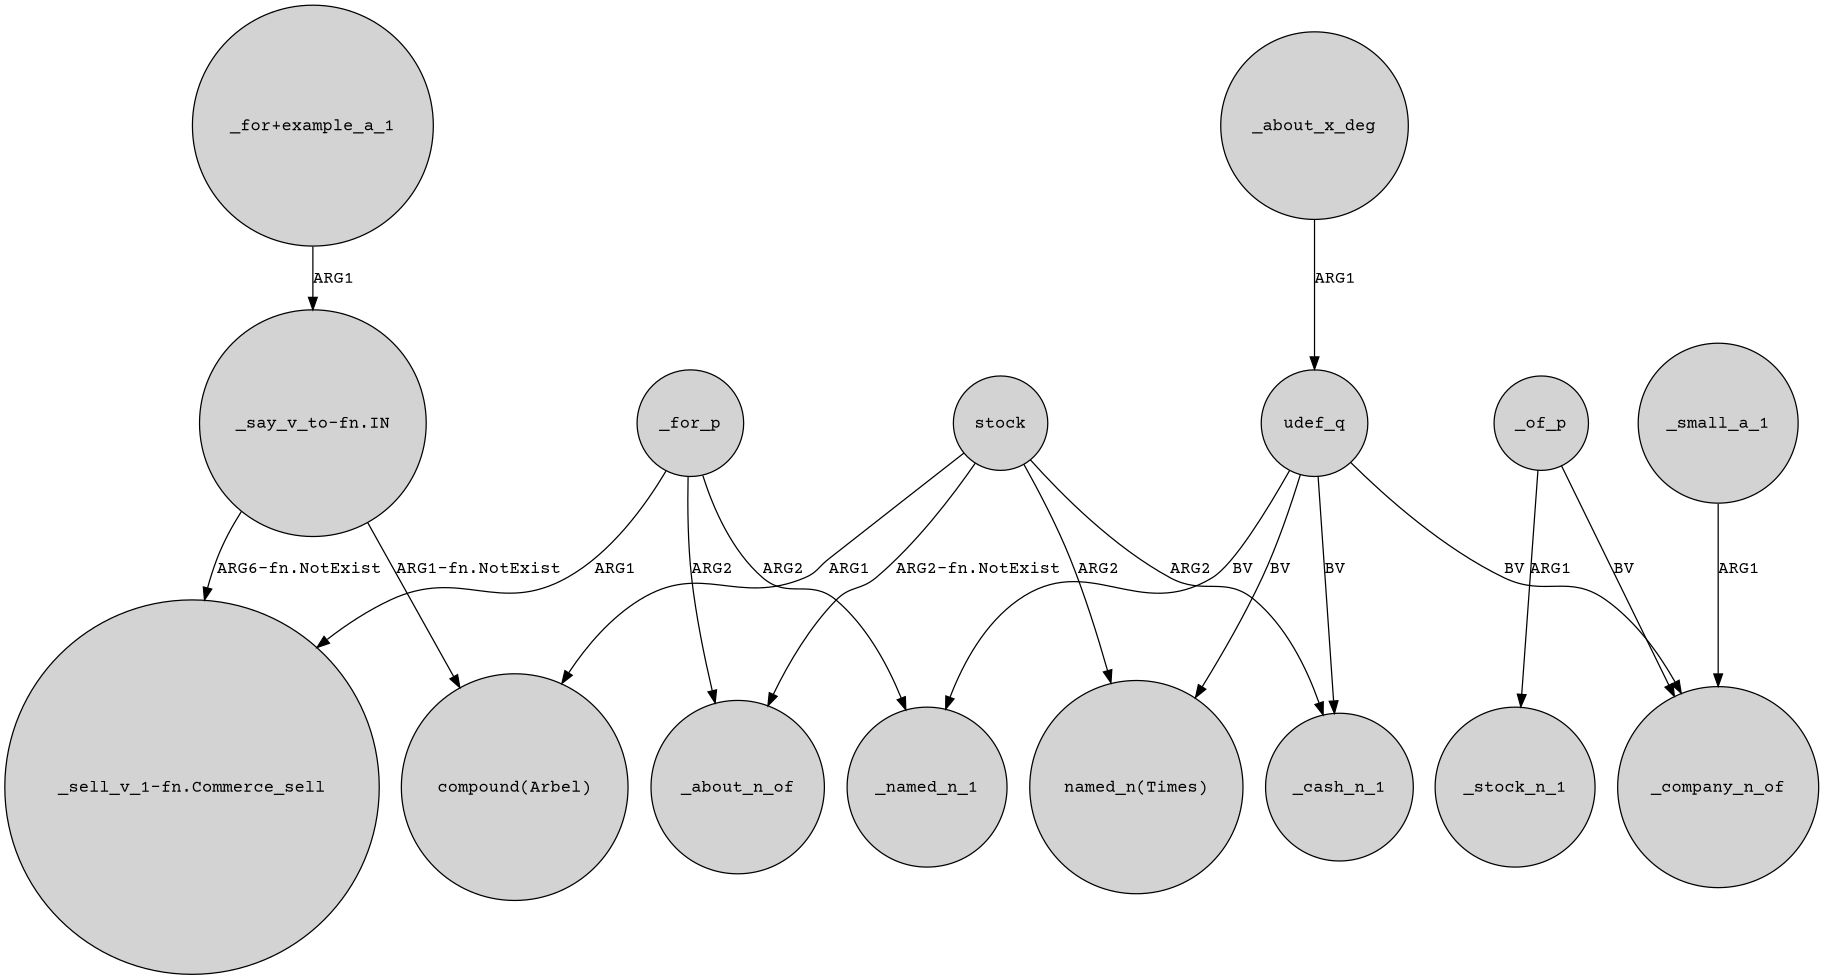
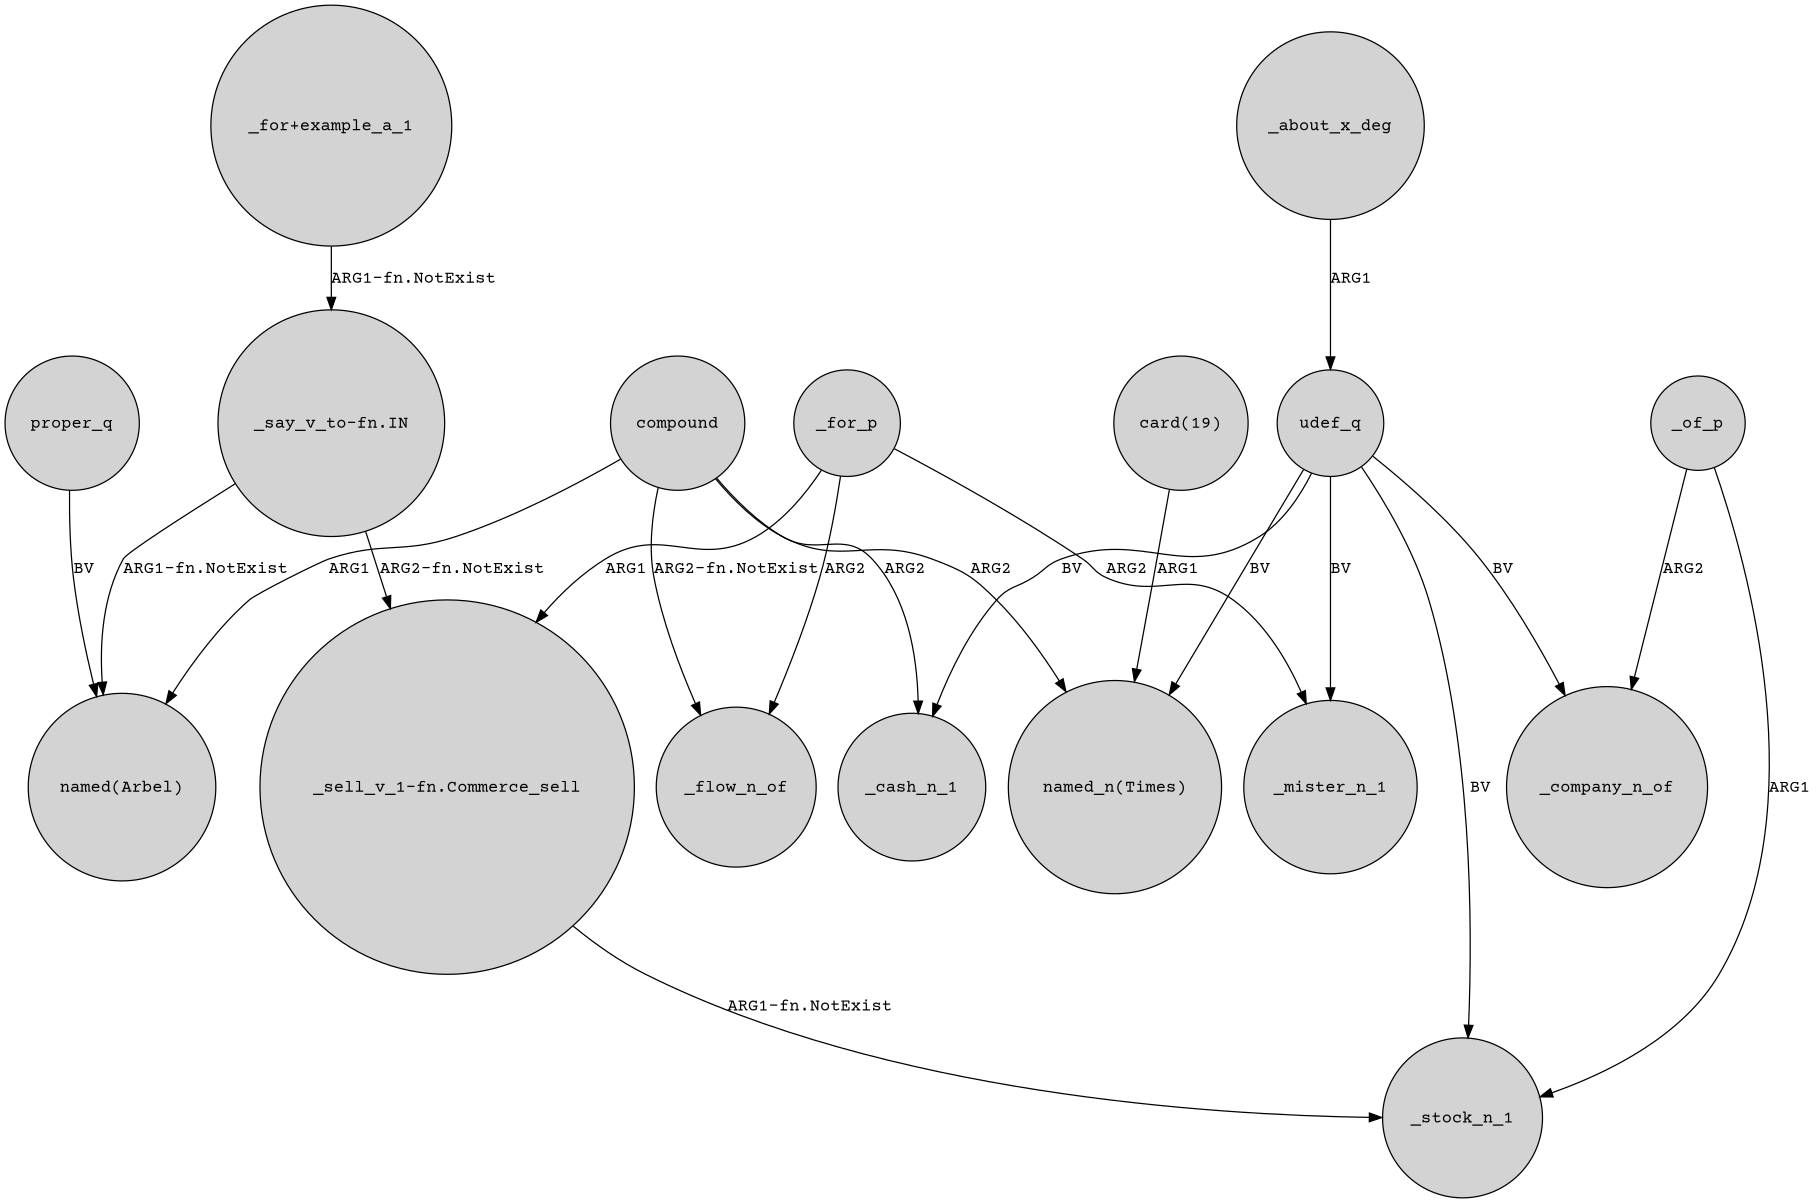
edge "_for+example_a_1" -> "_say_v_to-fn.IN": label "ARG1" -> "ARG1-fn.NotExist"
node "proper_q": added
node "stock": label "stock" -> "compound"
node "card(19)": added
node "_small_a_1": removed
edge "_say_v_to-fn.IN" -> "_sell_v_1-fn.Commerce_sell": label "ARG6-fn.NotExist" -> "ARG2-fn.NotExist"
edge "_of_p" -> "_company_n_of": label "BV" -> "ARG2"
edge "udef_q" -> "_stock_n_1": added, label "BV"
node "compound(Arbel)": label "compound(Arbel)" -> "named(Arbel)"
node "_about_n_of": label "_about_n_of" -> "_flow_n_of"
node "_named_n_1": label "_named_n_1" -> "_mister_n_1"
edge "_sell_v_1-fn.Commerce_sell" -> "_stock_n_1": added, label "ARG1-fn.NotExist"
